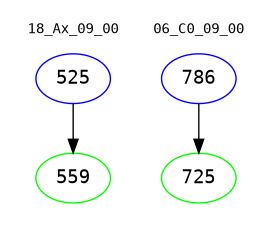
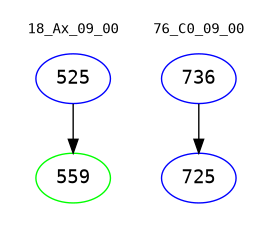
cluster "06_C0_09_00": label "06_C0_09_00" -> "76_C0_09_00"
node "786": label "786" -> "736"
node "725": color green -> blue
